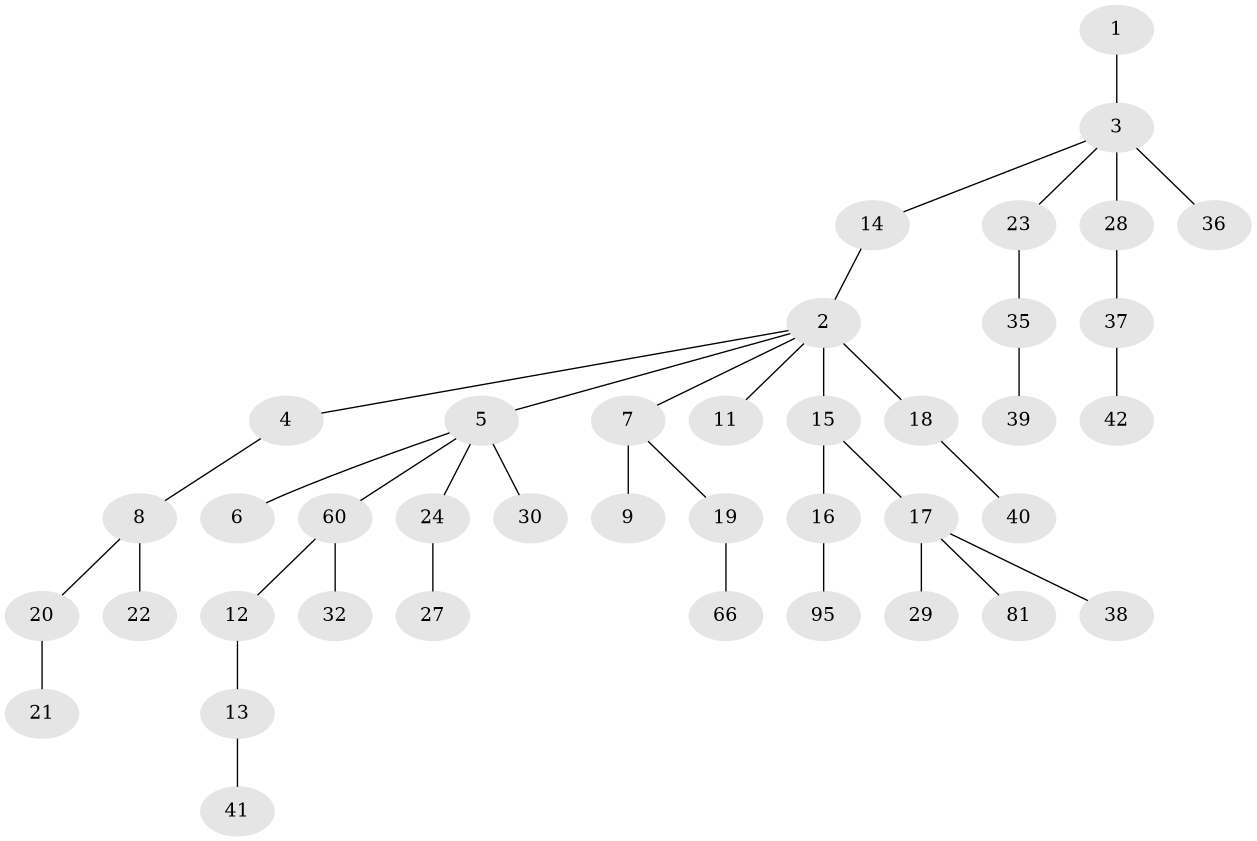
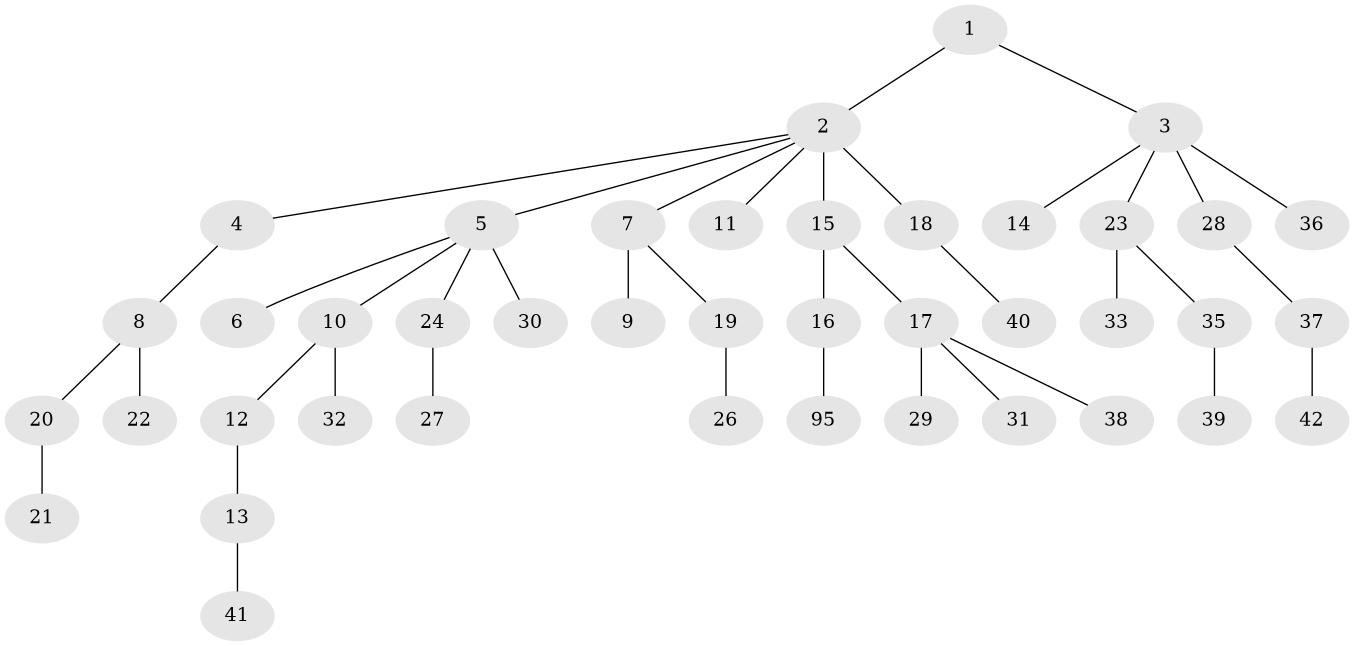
edge "14" -- "2": now "1" -- "2"
node "33": added
node "60": label "60" -> "10"
node "66": label "66" -> "26"
node "81": label "81" -> "31"
